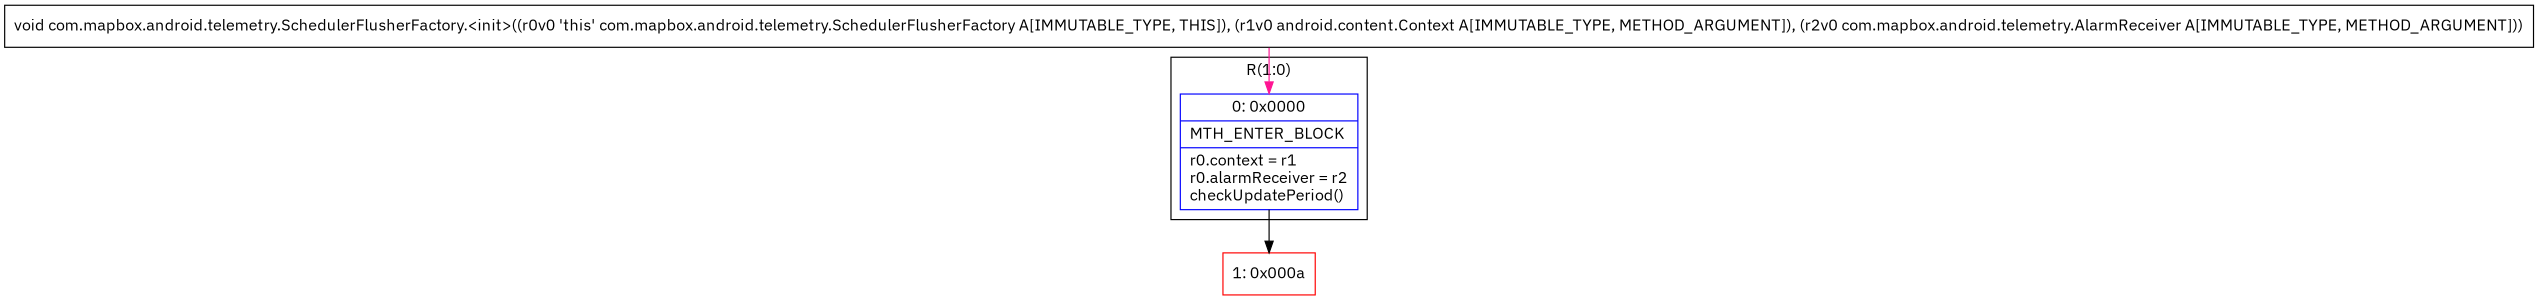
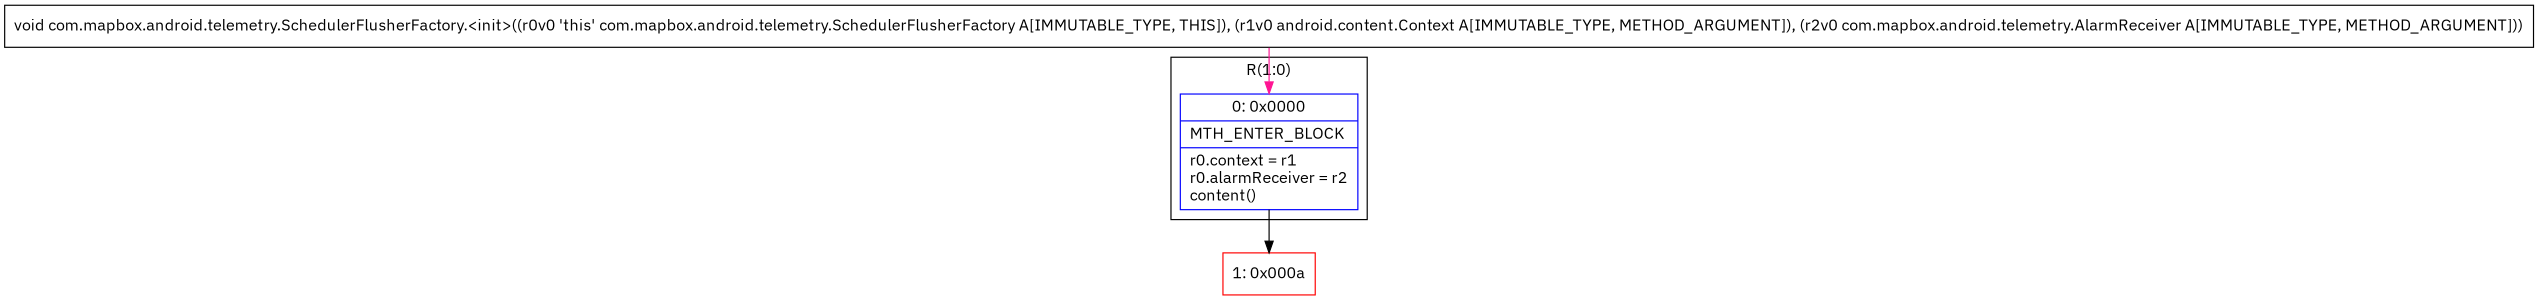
node "0: 0x0000": text "checkUpdatePeriod()" -> "content()"
